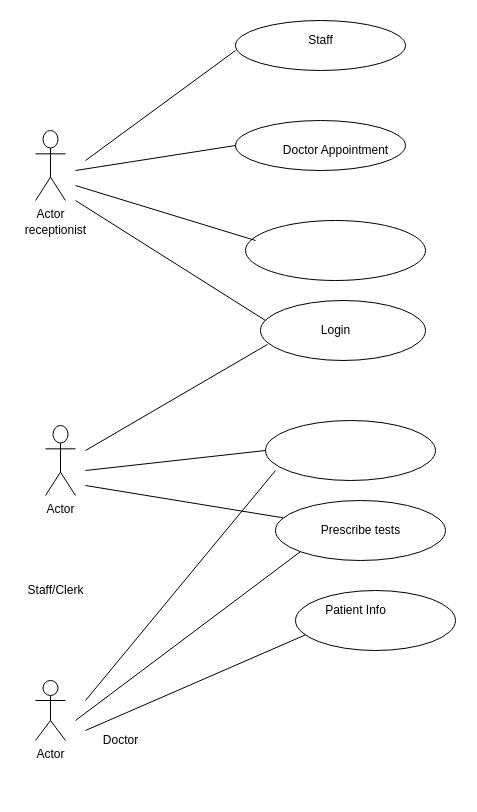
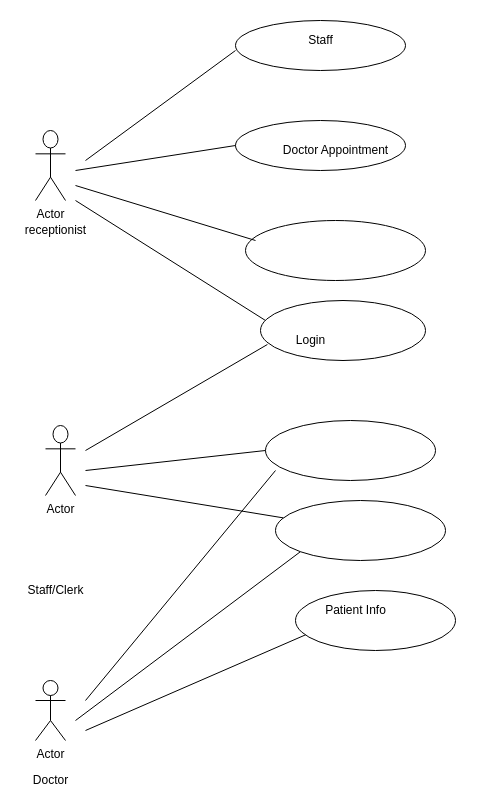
node "Login": moved (336, 331) -> (311, 341)
node "Prescribe tests": removed
node "Doctor": moved (121, 741) -> (51, 781)
